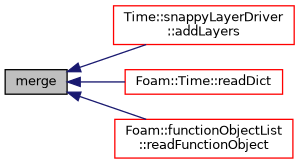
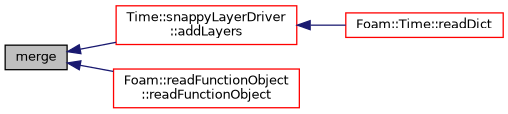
edge "Foam::Time::readDict" -> "merge": now "Foam::Time::readDict" -> "Time::snappyLayerDriver ::addLayers"
node "Foam::functionObjectList ::readFunctionObject": label "Foam::functionObjectList ::readFunctionObject" -> "Foam::readFunctionObject ::readFunctionObject"
